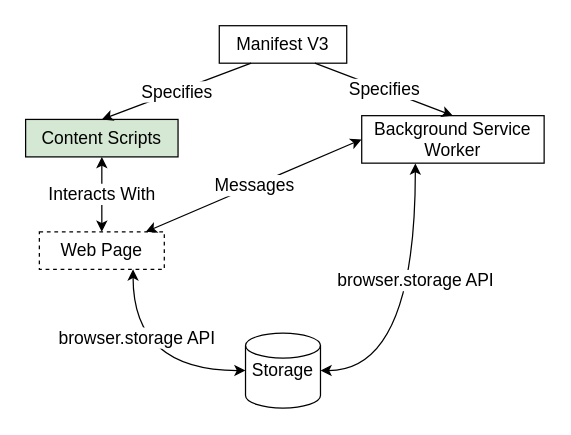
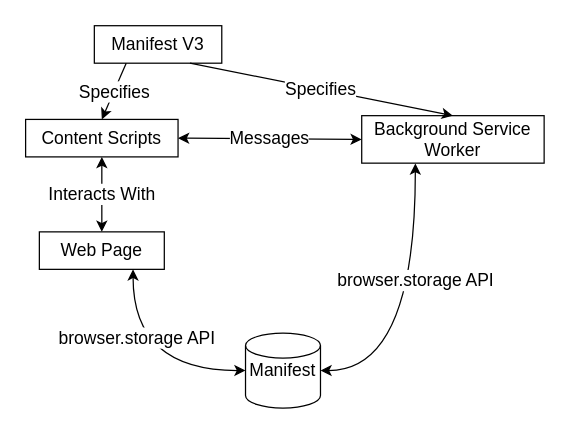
node "Manifest V3": moved (283, 44) -> (158, 44)
node "Content Scripts": fillcolor #d5e8d4 -> #ffffff
edge "Background Service Worker" -- "Web Page": now "Background Service Worker" -- "Content Scripts"
node "Web Page": style dashed -> solid
node "Storage": label "Storage" -> "Manifest"
